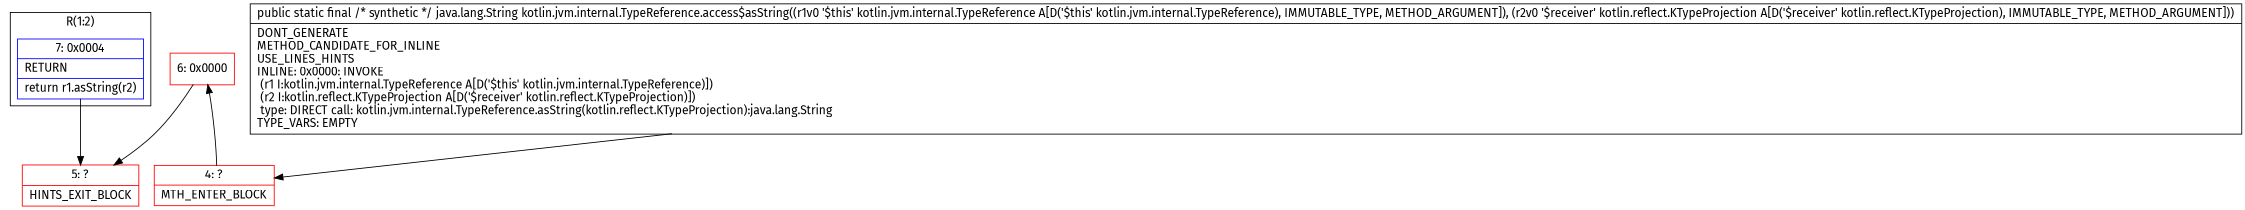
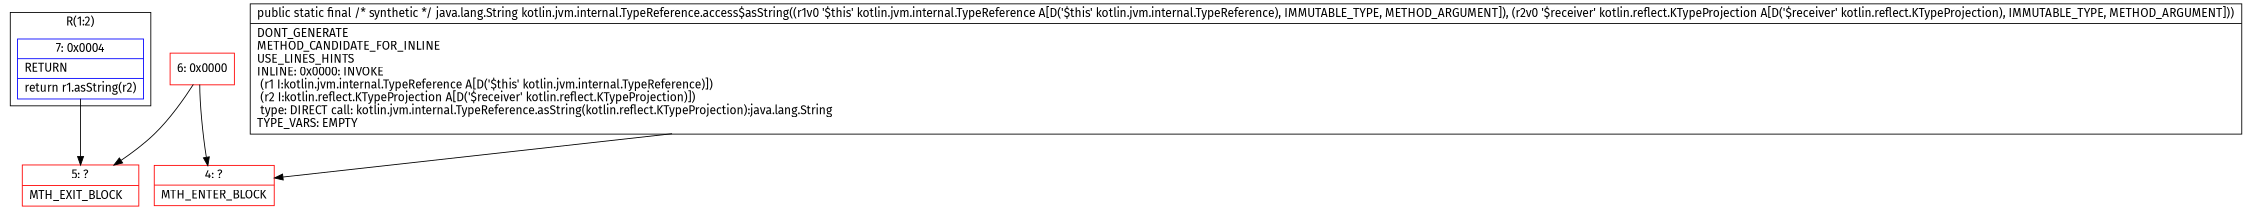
edge "4: ?" -> "6: 0x0000": reversed
node "5: ?": text "HINTS_EXIT_BLOCK" -> "MTH_EXIT_BLOCK"
